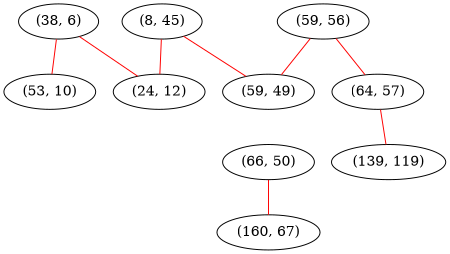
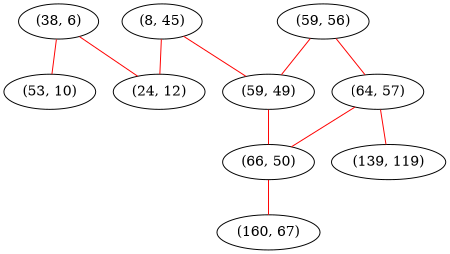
edge "(59, 49)" -- "(66, 50)": added
edge "(64, 57)" -- "(66, 50)": added
